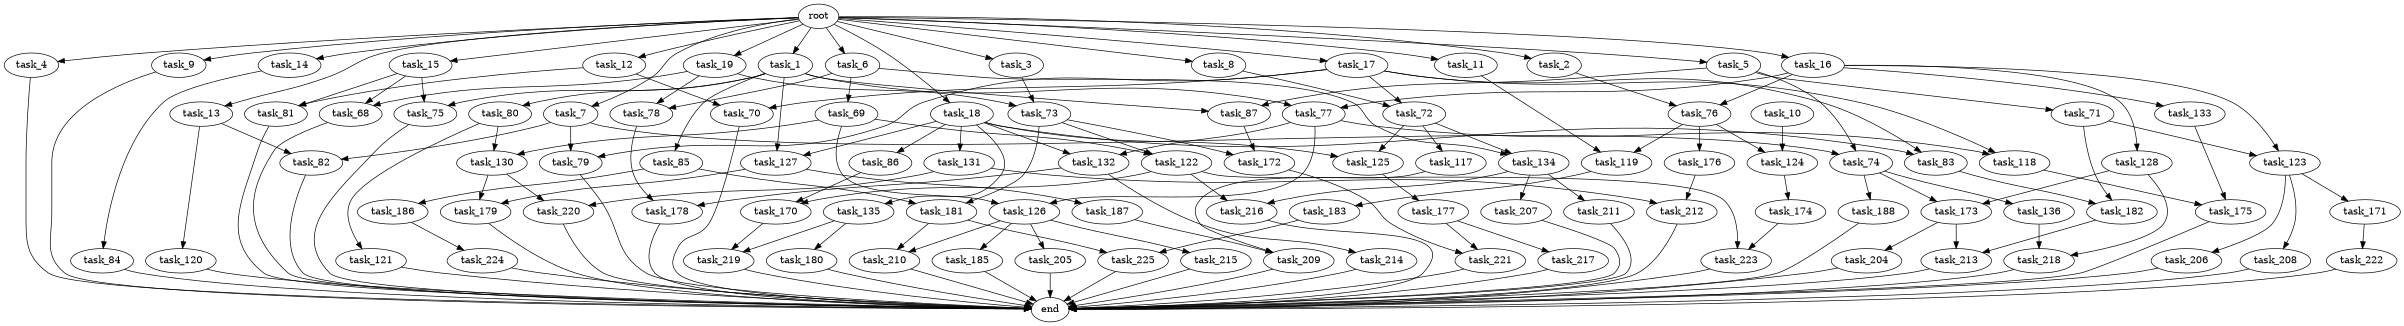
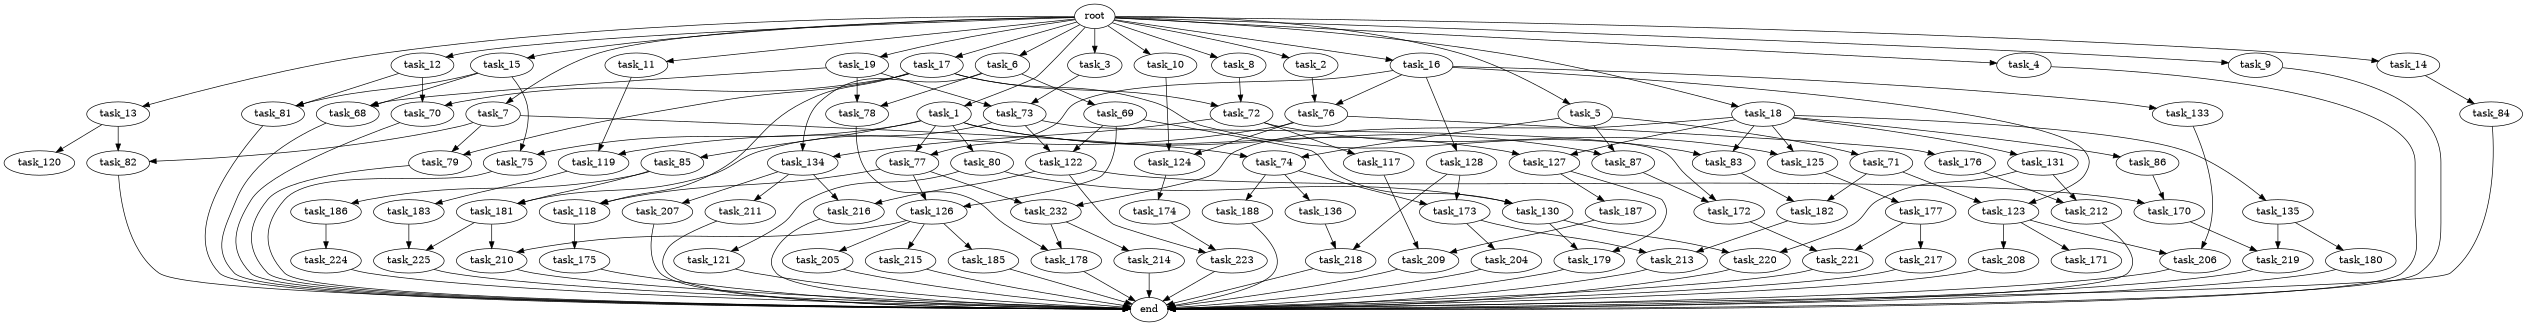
edge "root" -> "task_10": added
edge "task_133" -> "task_175": now "task_133" -> "task_206"
node "task_132": label "task_132" -> "task_232"
node "task_222": removed
edge "task_120" -> "end": removed
